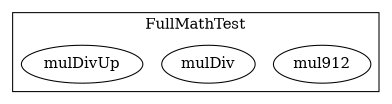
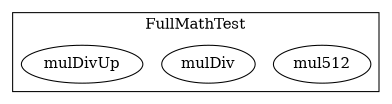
node "mul912": label "mul912" -> "mul512"
